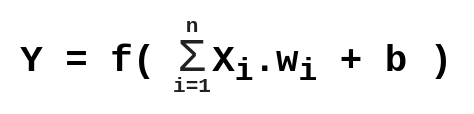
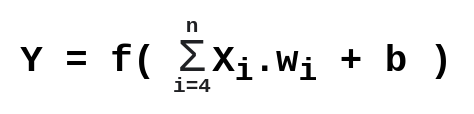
node "i=1": label "i=1" -> "i=4"
